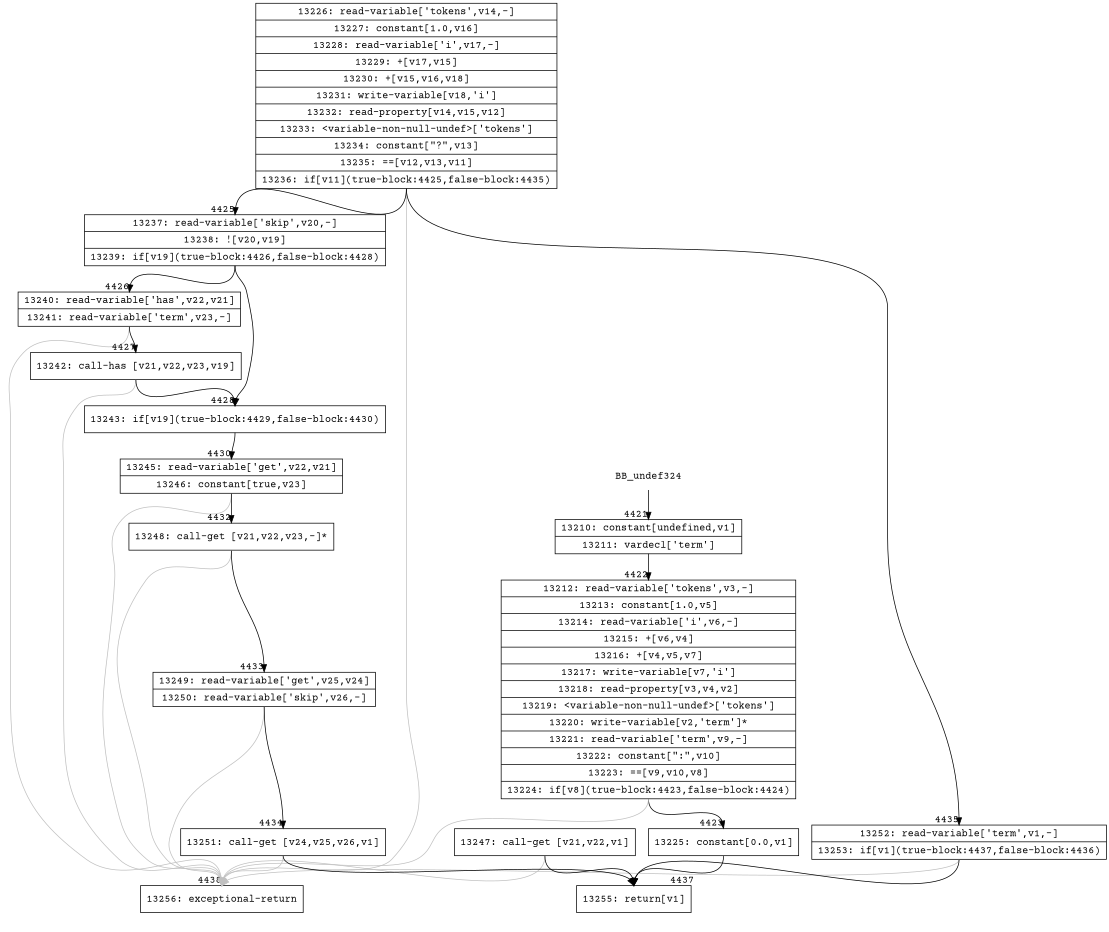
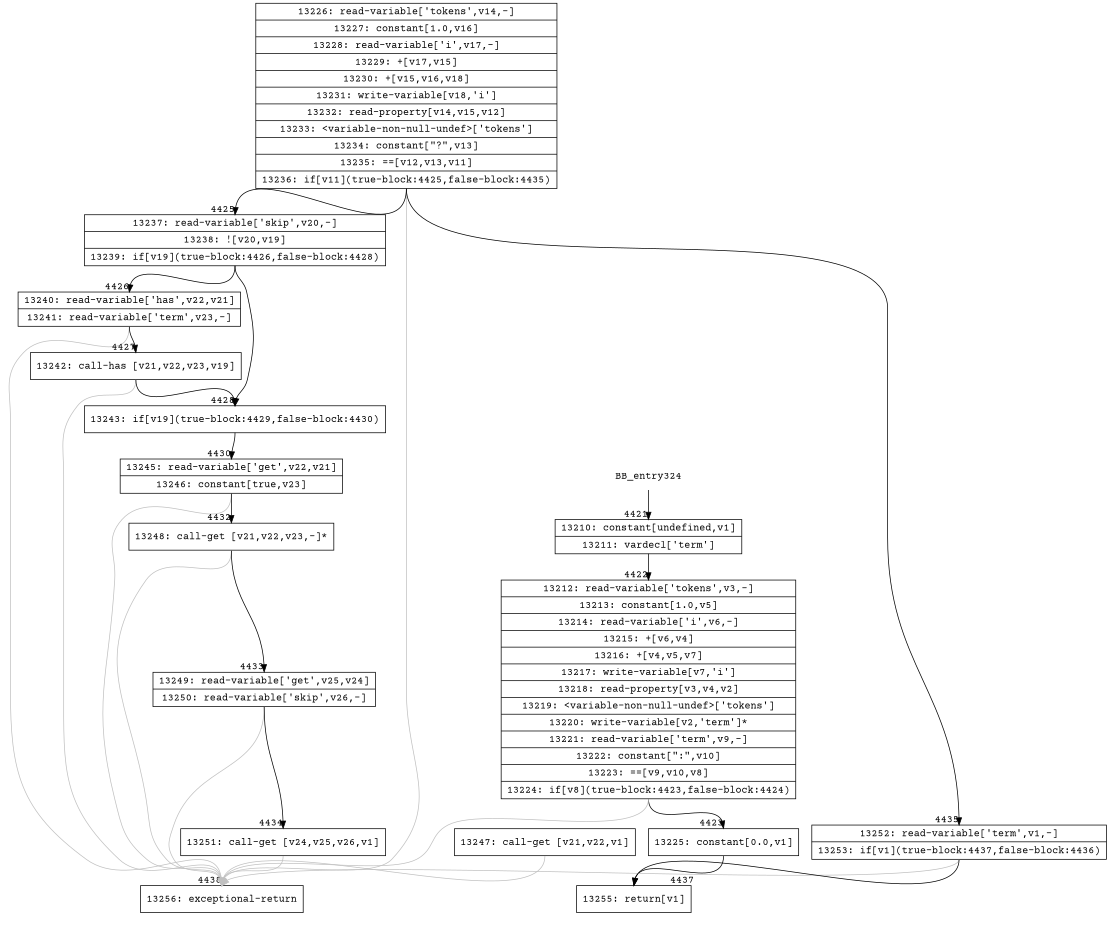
node "BB_undef324": label "BB_undef324" -> "BB_entry324"
edge "13251: call-get [v24,v25,v26,v1]" -> "13255: return[v1]": removed
edge "13247: call-get [v21,v22,v1]" -> "13255: return[v1]": removed
